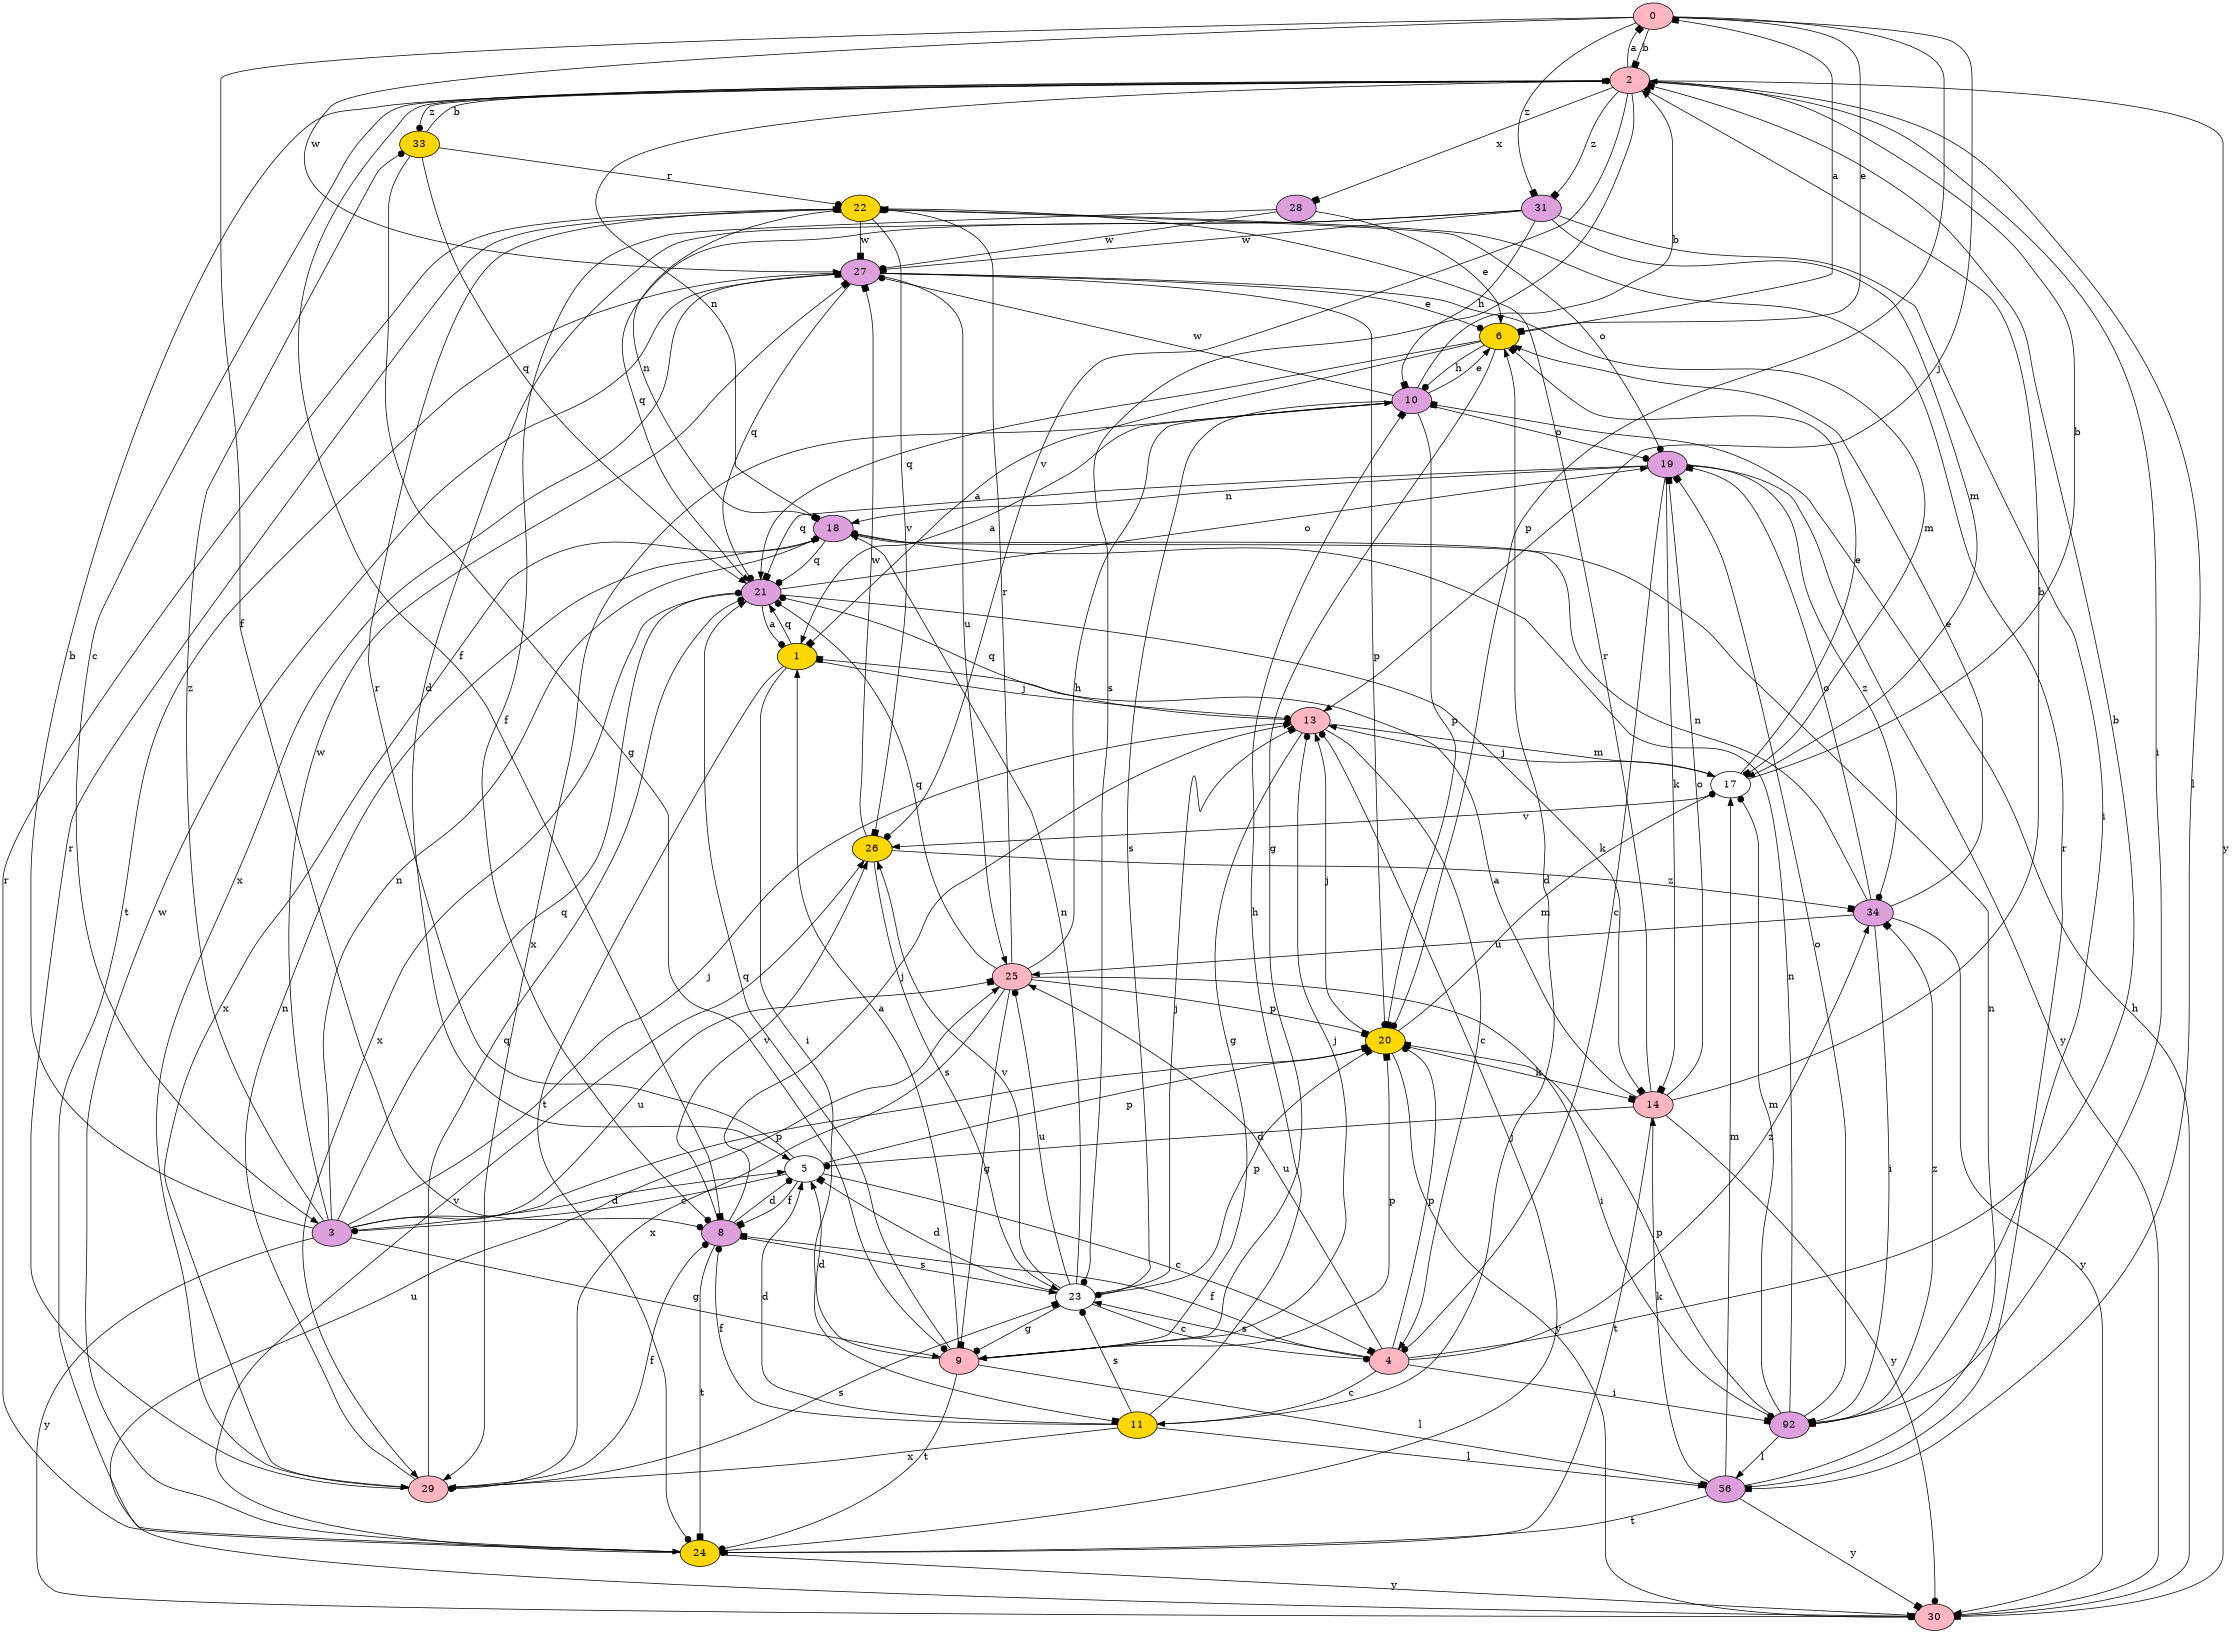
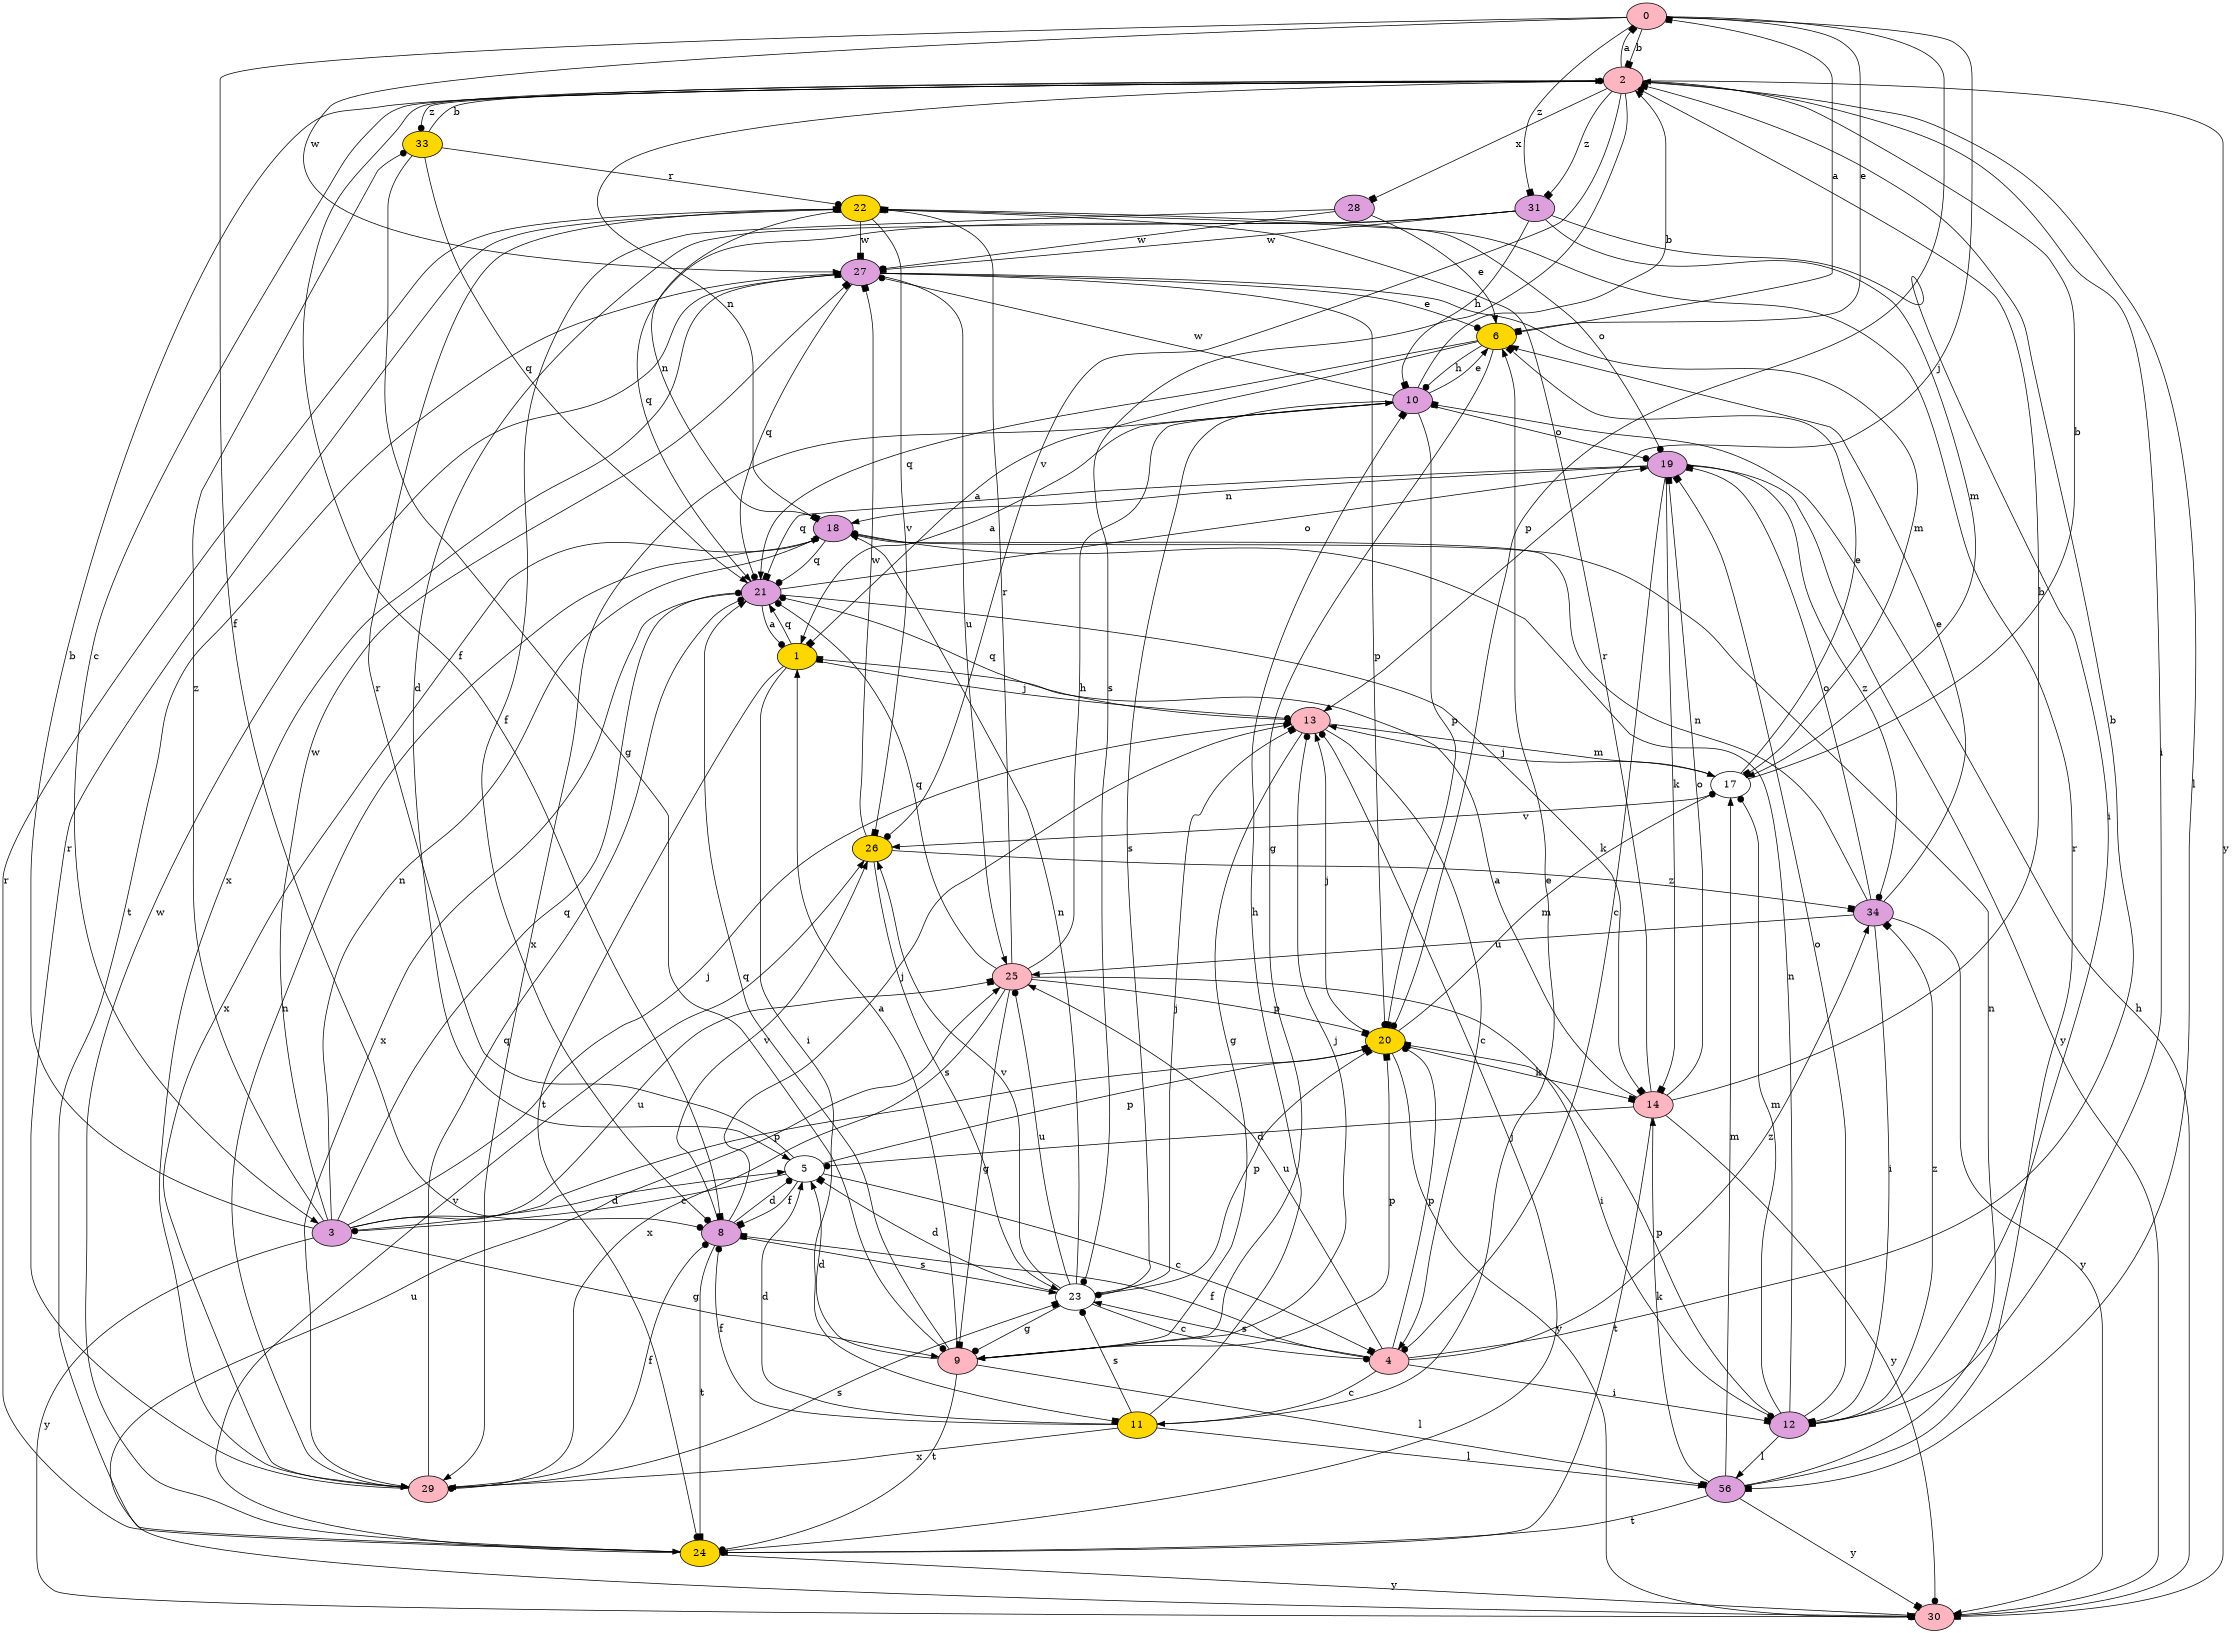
edge "11" -> "6": label "d" -> "e"
node "92": label "92" -> "12"
